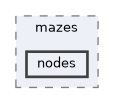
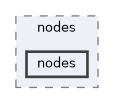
cluster "mazes": label "mazes" -> "nodes"
